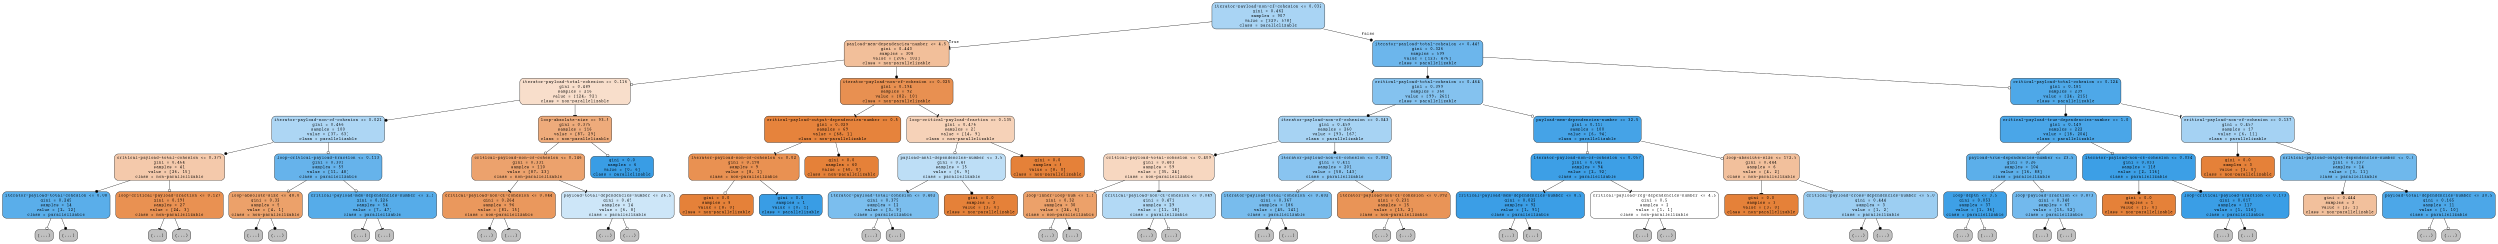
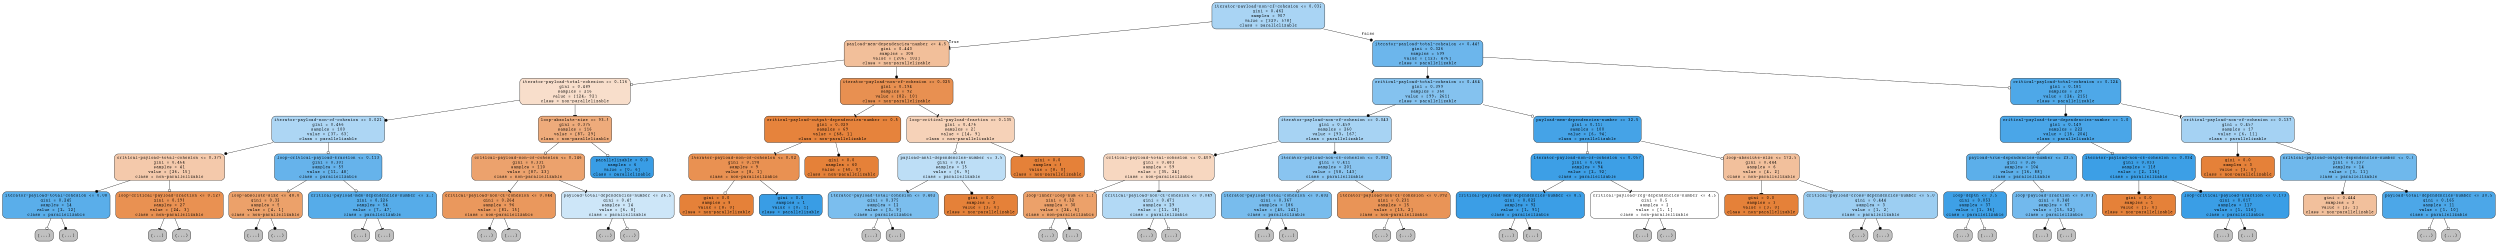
node "gini = 0.0 samples = 6 value = [0, 6] class = parallelizable": label "gini = 0.0 samples = 6 value = [0, 6] class = parallelizable" -> "parallelizable = 0.0 samples = 6 value = [0, 6] class = parallelizable"
